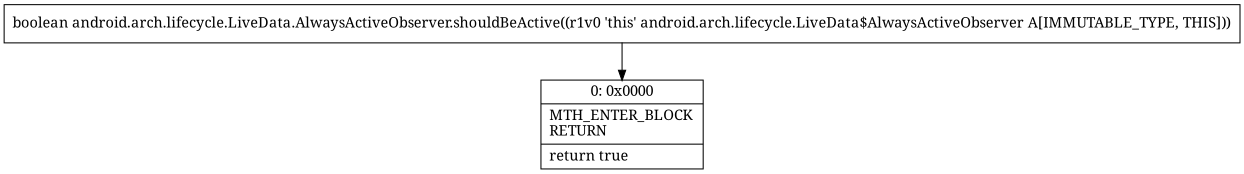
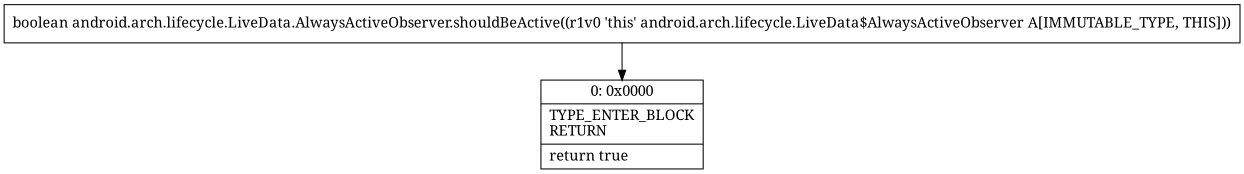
node "0: 0x0000": text "MTH_ENTER_BLOCK" -> "TYPE_ENTER_BLOCK"
